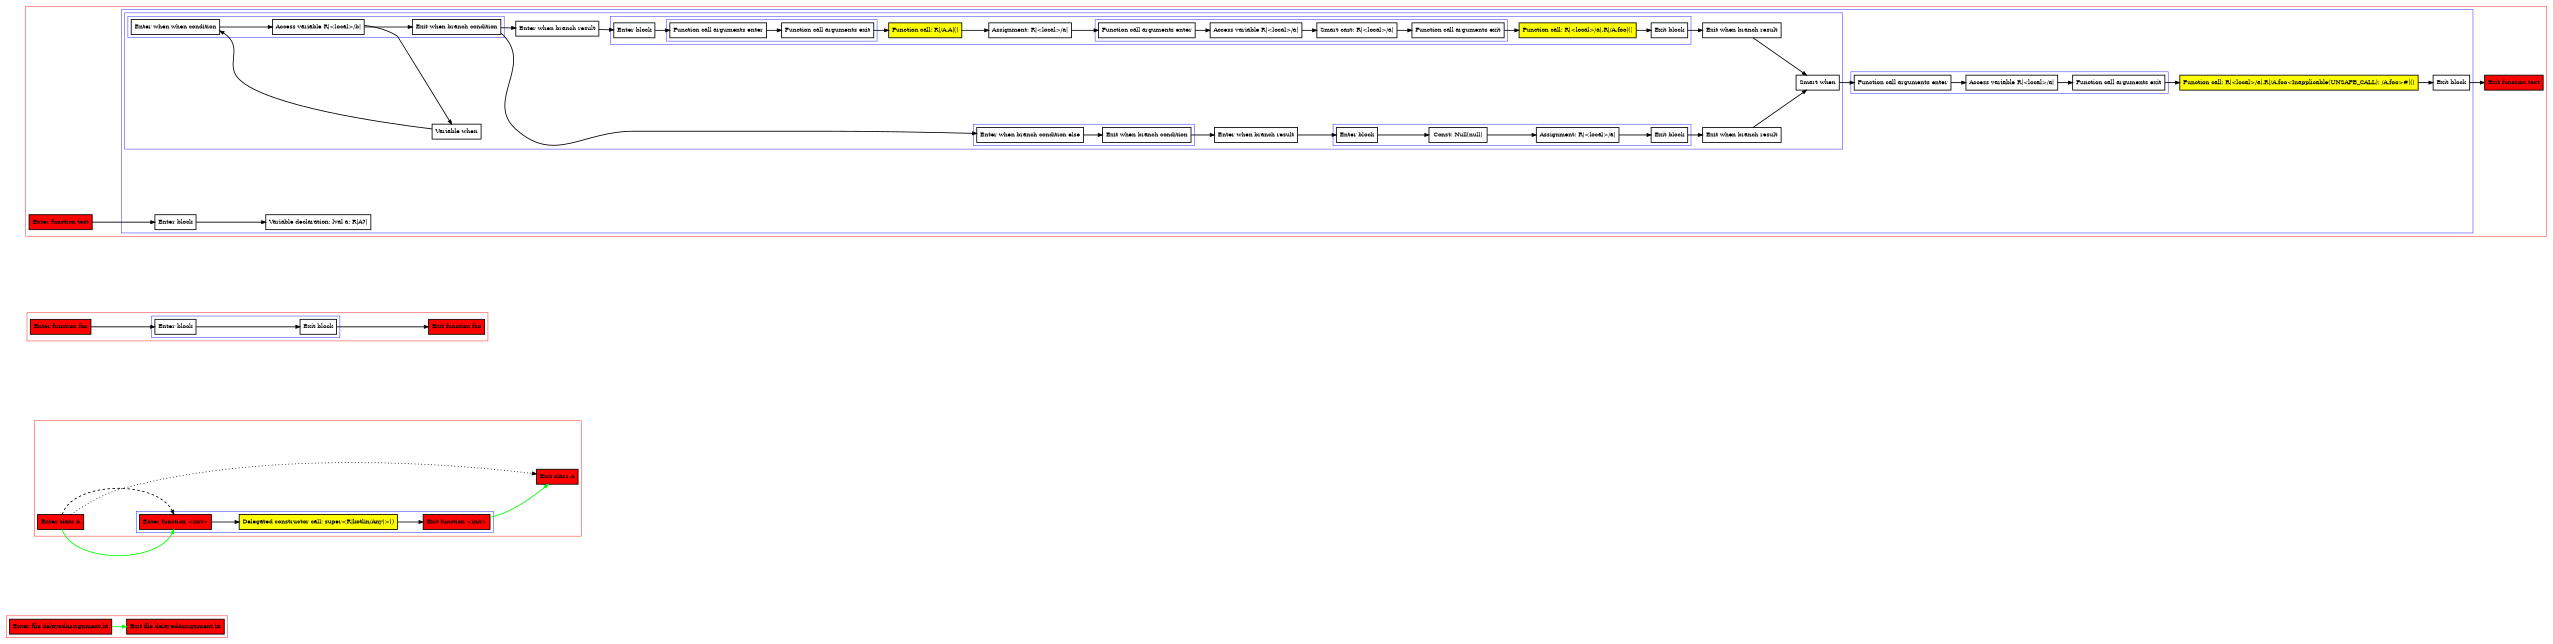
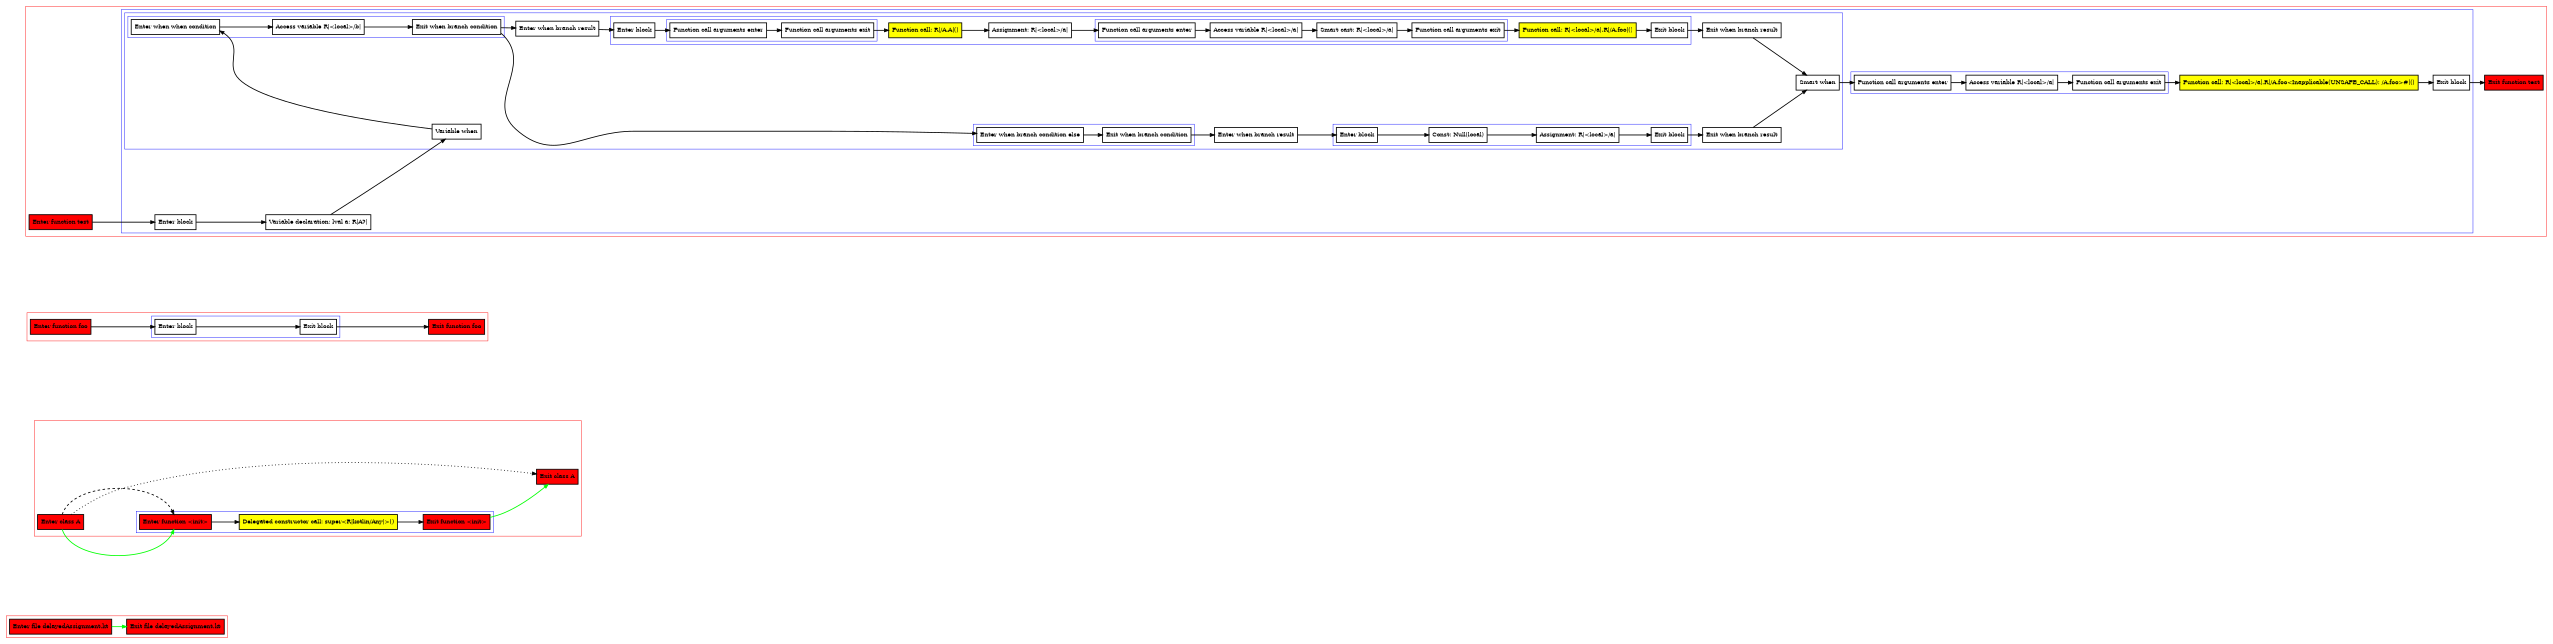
edge "Access variable R|<local>/b|" -> "Variable when": now "Variable declaration: lval a: R|A?|" -> "Variable when"
node "Const: Null(null)": label "Const: Null(null)" -> "Const: Null(local)"
